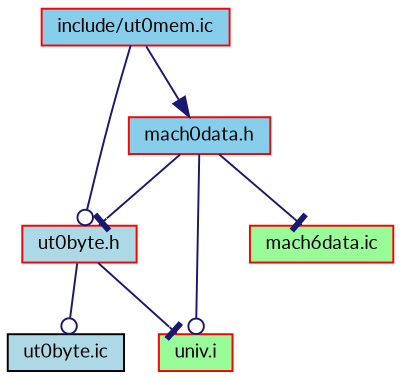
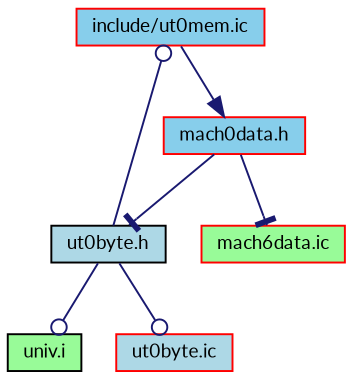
edge "include/ut0mem.ic" -> "ut0byte.h": reversed
edge "mach0data.h" -> "univ.i": removed
node "ut0byte.h": color red -> black
edge "ut0byte.h" -> "univ.i": arrowhead tee -> odot
node "ut0byte.ic": color black -> red
node "univ.i": color red -> black
